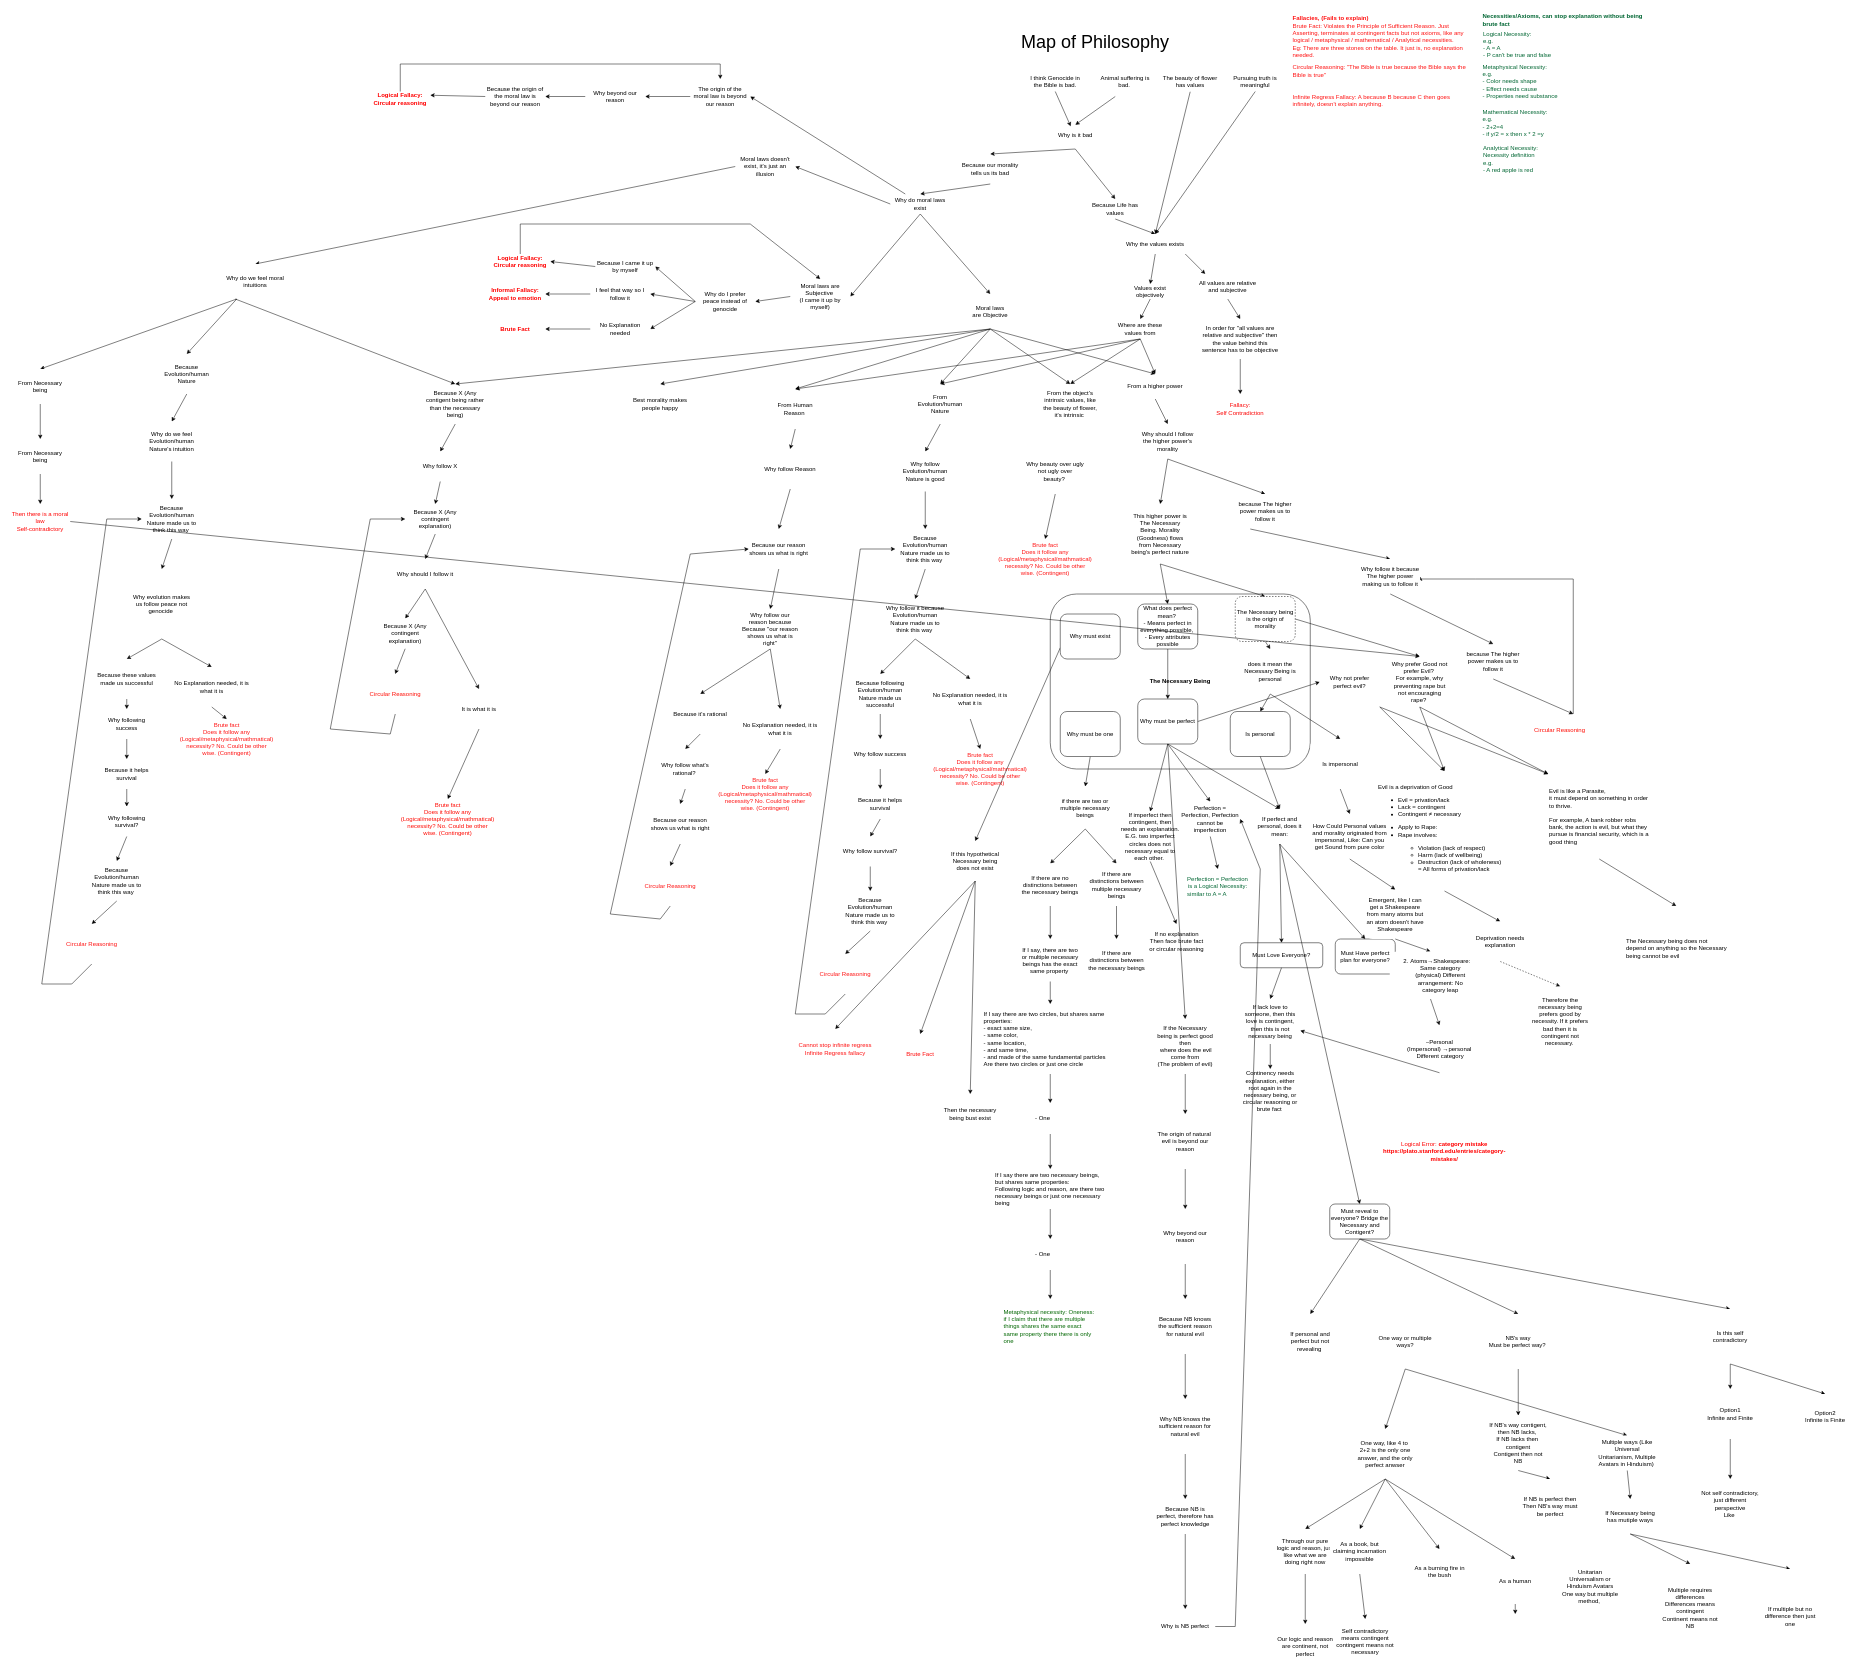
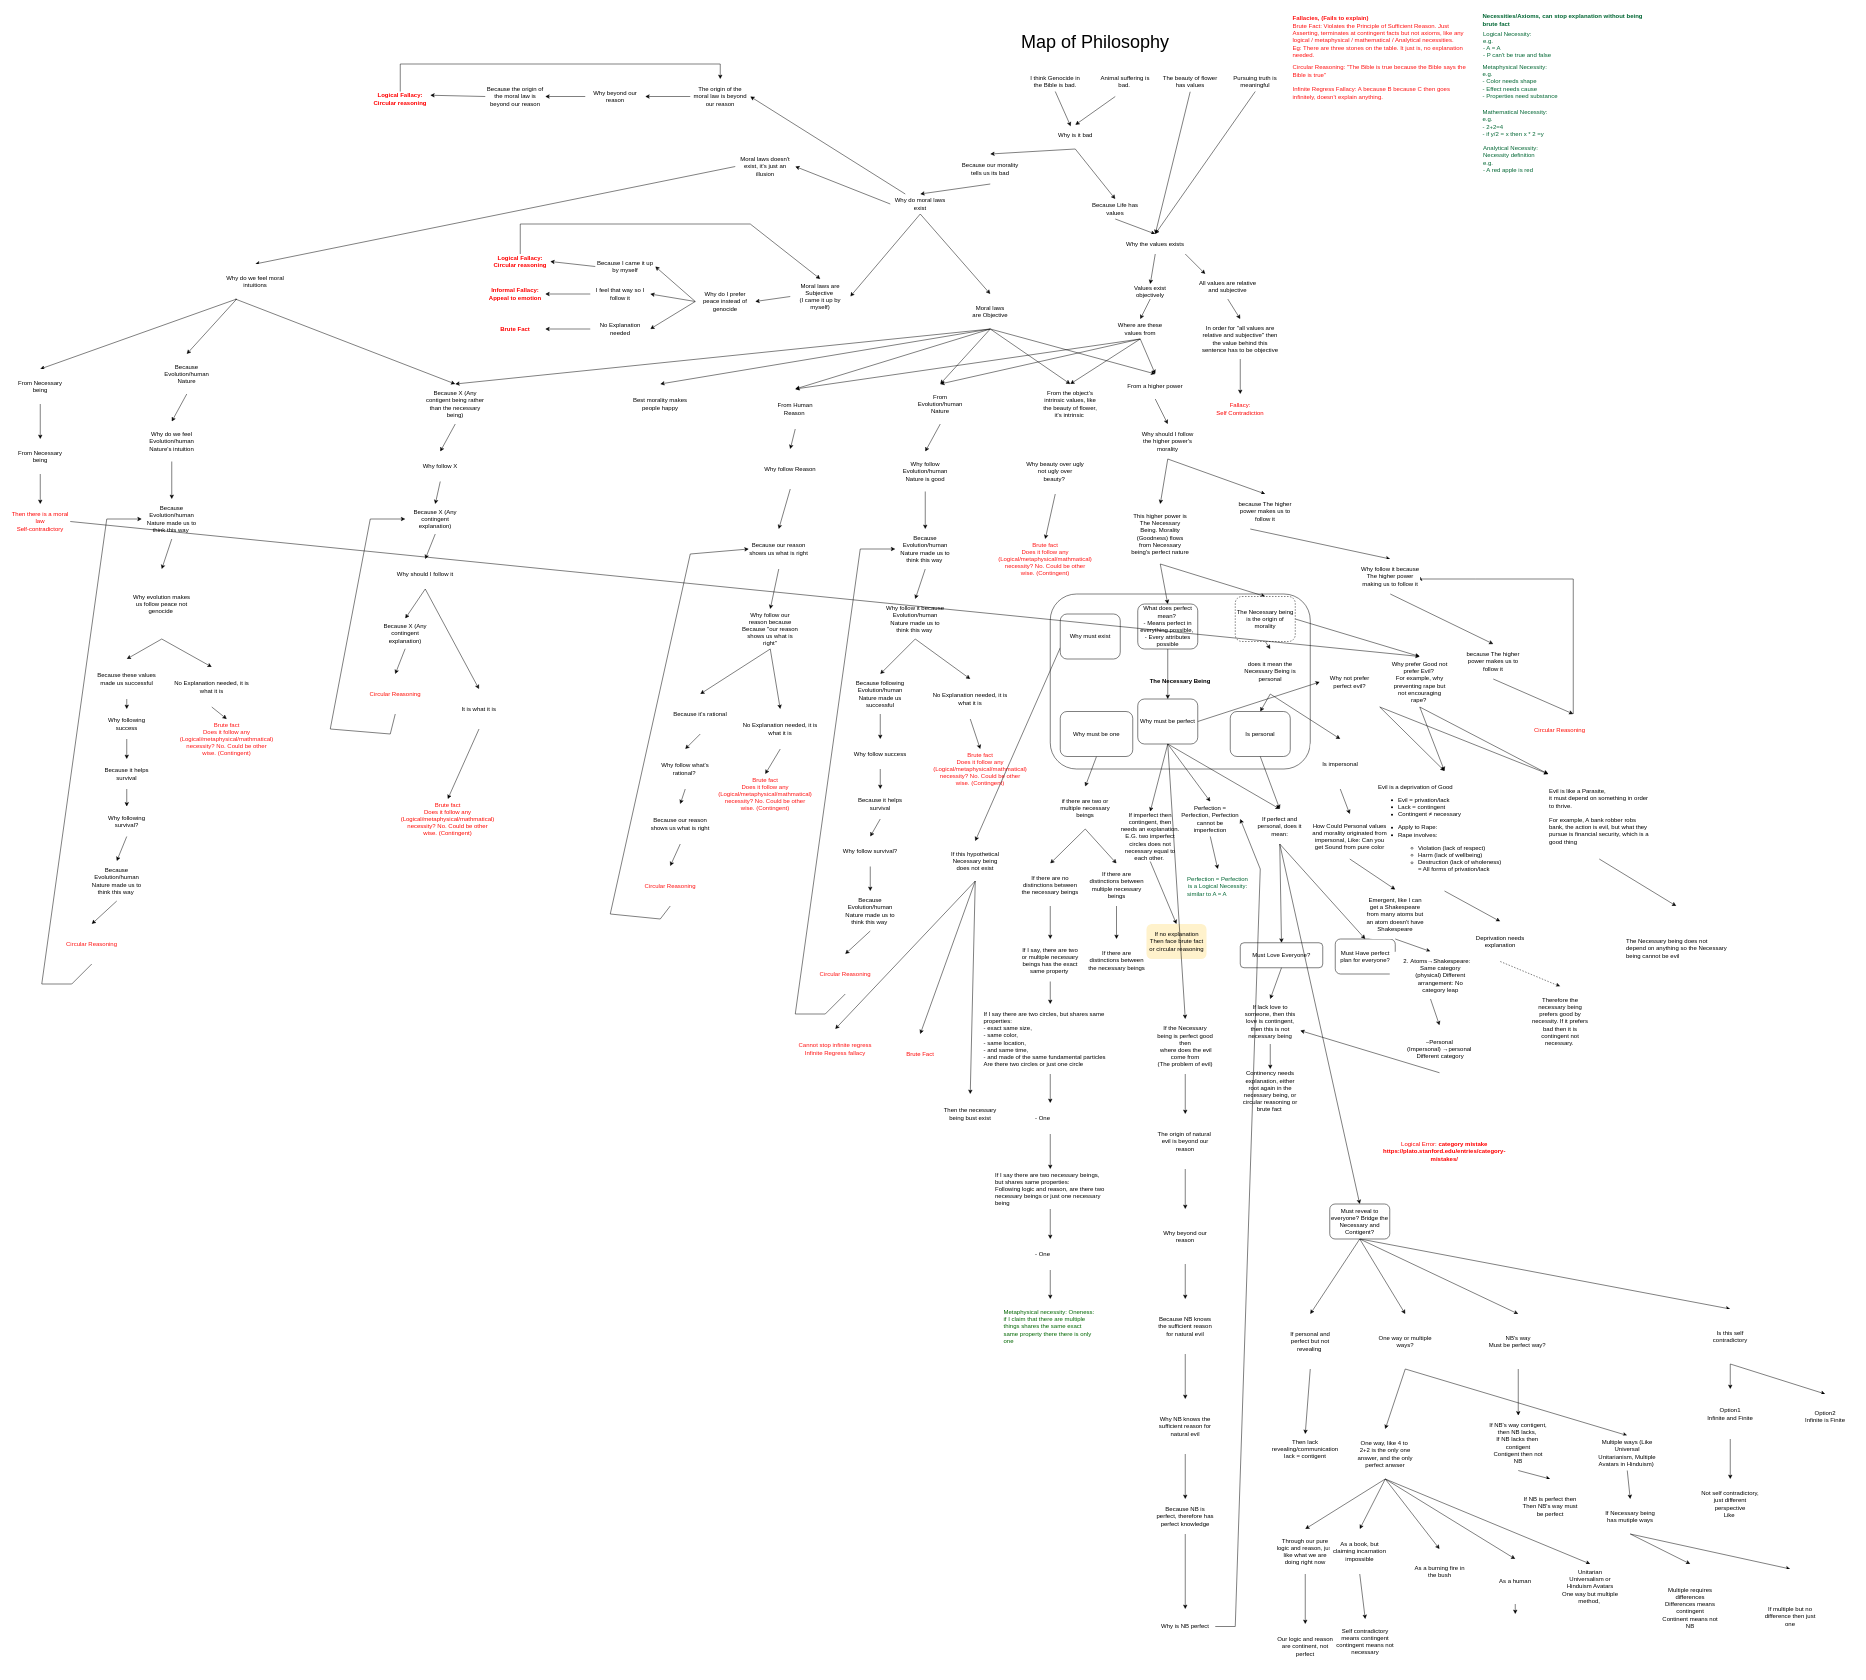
node "Infinite Regress Fallacy: A because B because C then goes infinitely, doesn't explain anything.": moved (1379, 100) -> (1379, 93)
node "Why must be one": size 60x45 -> 73x45
node "If no explanation Then face brute fact or circular reasoning": fillcolor #ffffff -> #fff2cc
edge "Must reveal to everyone? Bridge the Necessary and Contigent?" -> "One way or multiple ways?": added
edge "If personal and perfect but not revealing" -> "Then lack revealing/communication lack = contigent": added
node "Then lack revealing/communication lack = contigent": added
edge "One way, like 4 to 2+2 is the only one answer, and the only perfect anwser" -> "Unitarian Universalism or Hinduism Avatars One way but multiple method,": added
